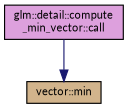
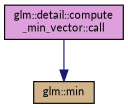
node "vector::min": label "vector::min" -> "glm::min"
